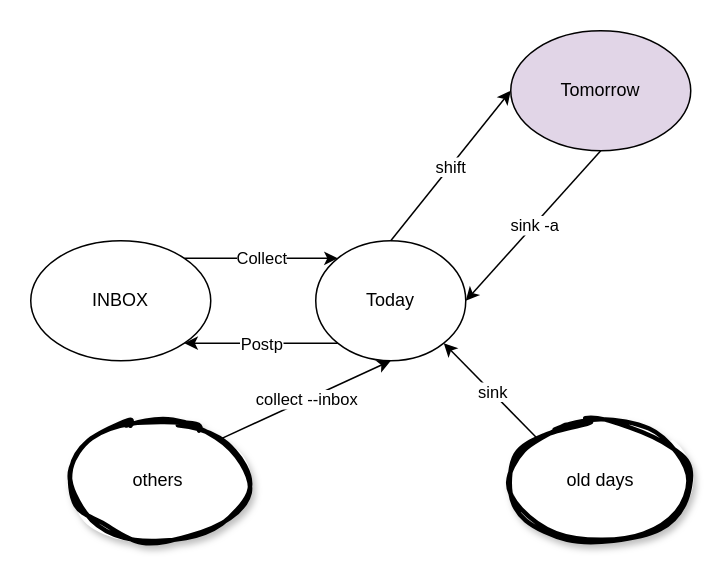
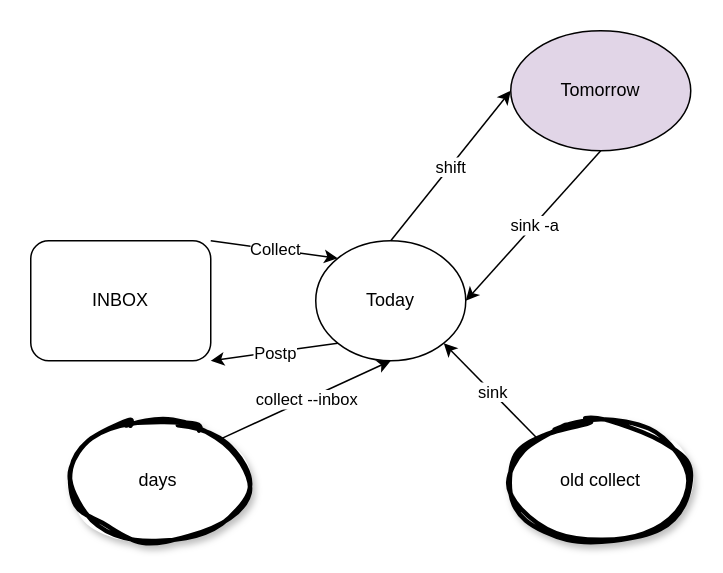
node "INBOX": shape ellipse -> rounded rectangle
node "others": label "others" -> "days"
node "old days": label "old days" -> "old collect"
